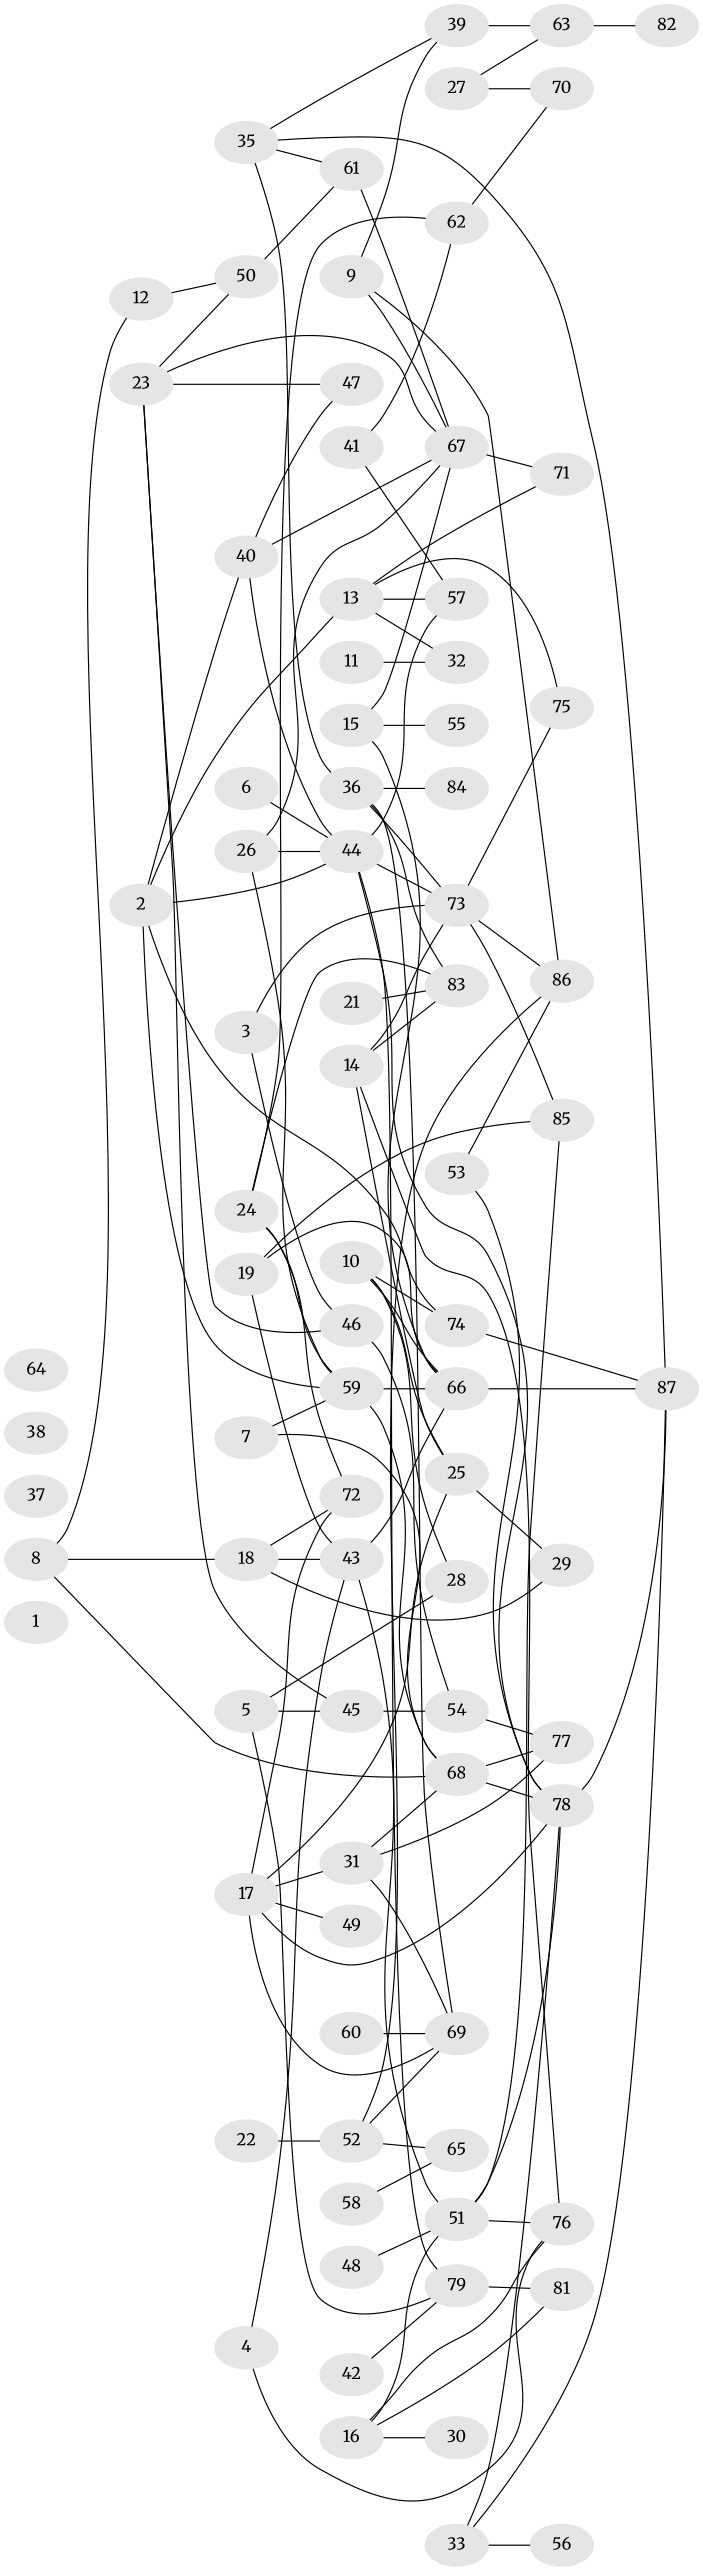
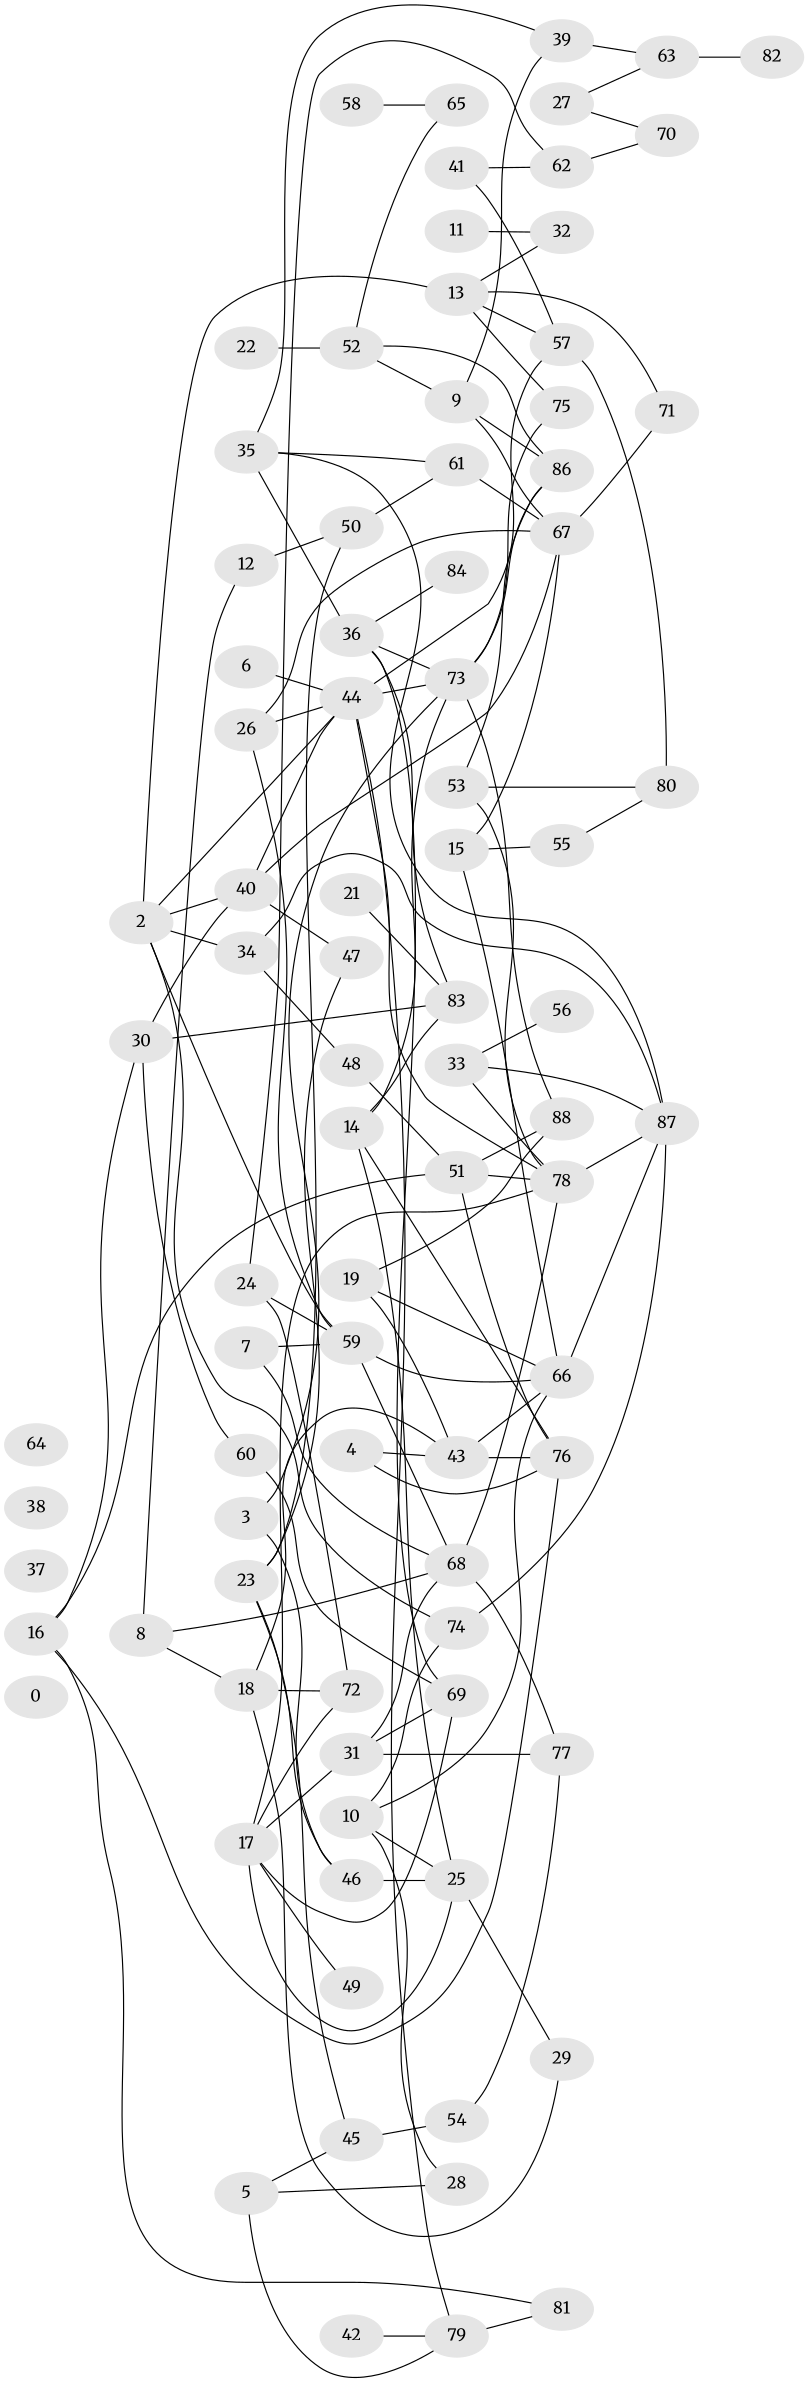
edge "23" -- "67": removed
node "80": added
node "34": added
edge "40" -- "30": added
edge "83" -- "24": now "83" -- "30"
node "85": label "85" -> "88"
edge "30" -- "60": added
edge "46" -- "54": now "46" -- "25"
node "1": label "1" -> "0"
edge "43" -- "51": now "43" -- "76"
edge "69" -- "52": now "9" -- "52"
